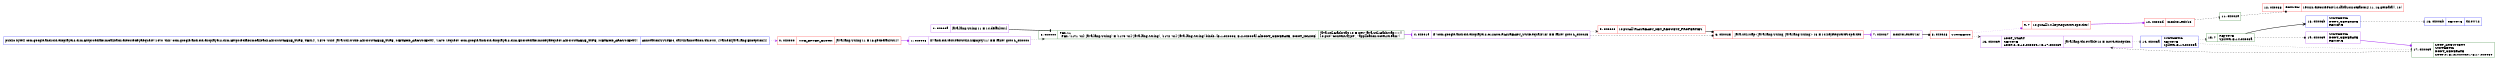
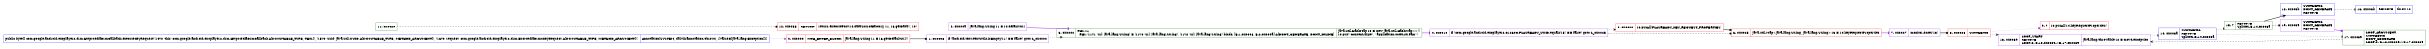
node "10: 0x002d": removed
edge "2: 0x000a" -> "3: 0x000c": color black -> purple
edge "0: 0x0000" -> "1: 0x0008": color purple -> black
